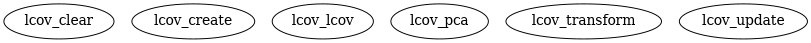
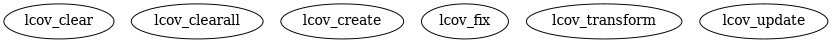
node "lcov_clearall": added
node "lcov_lcov": label "lcov_lcov" -> "lcov_fix"
node "lcov_pca": removed
